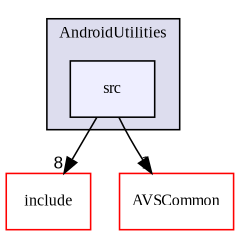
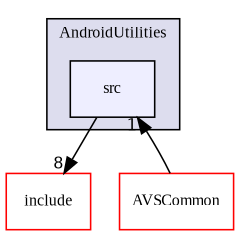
edge "src" -> "AVSCommon": reversed
